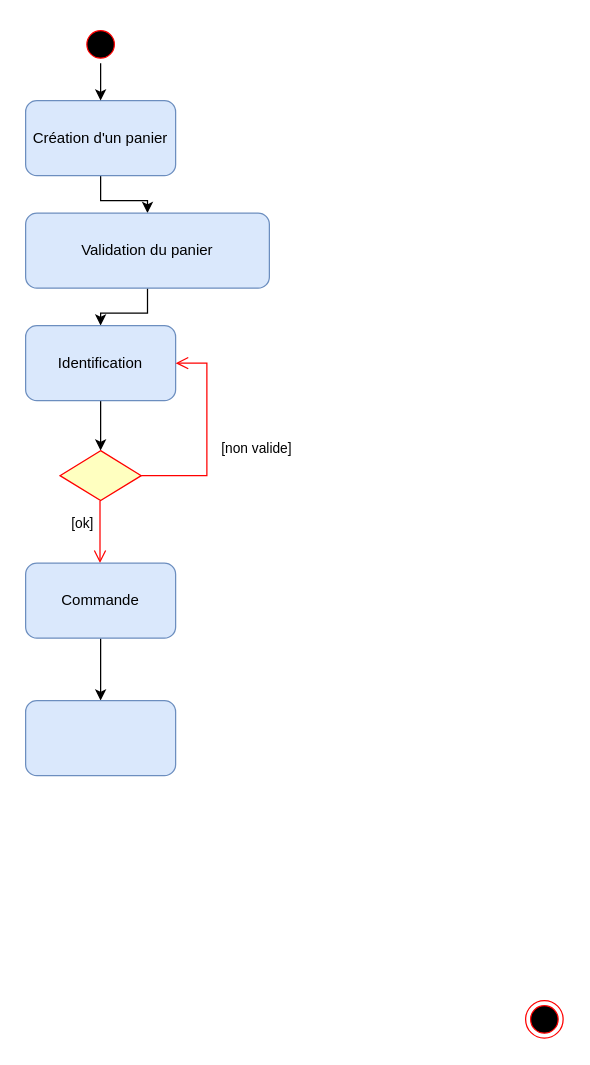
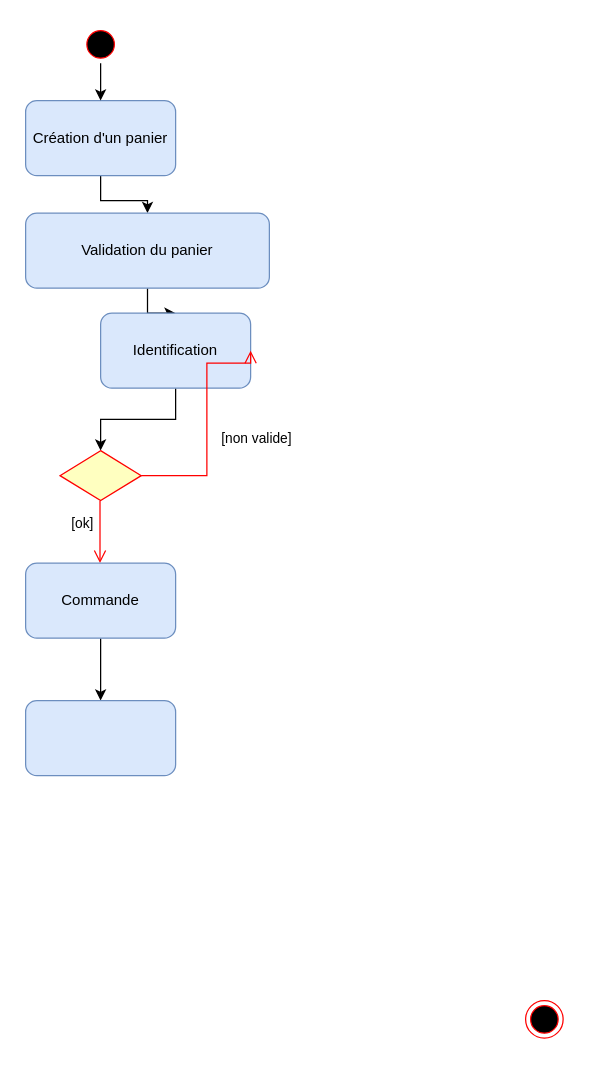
node "Identification": moved (101, 363) -> (176, 351)
